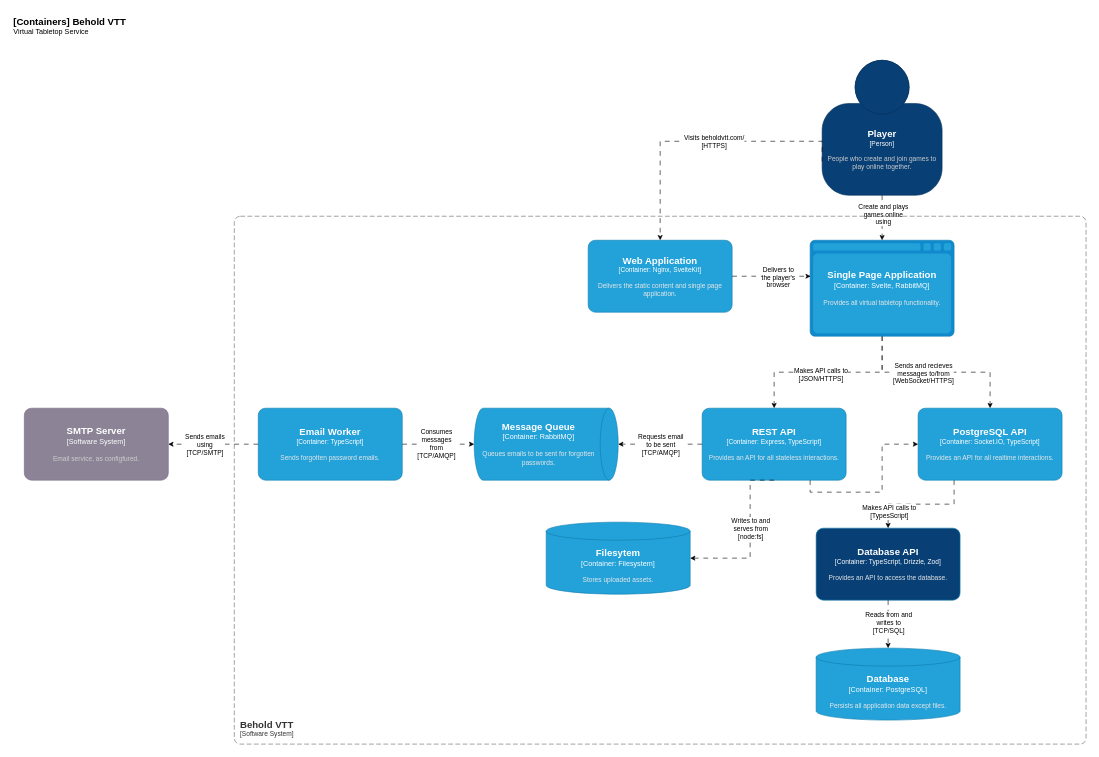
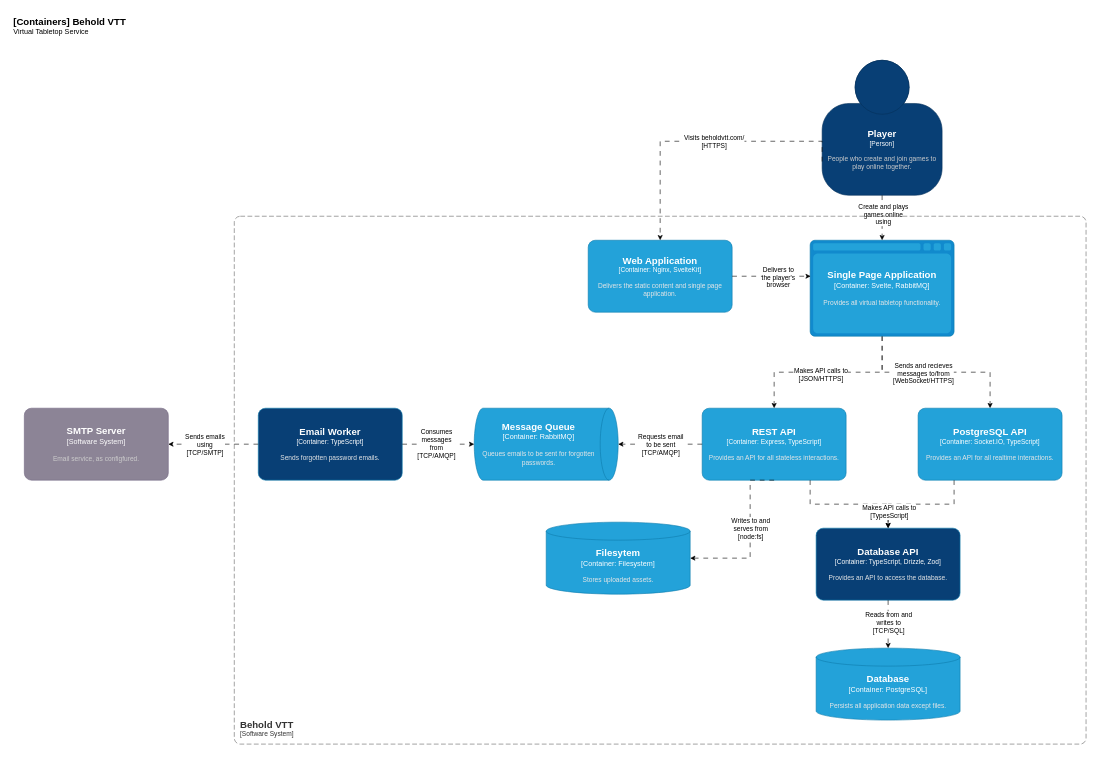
node "Email Worker [Container: TypeScript] Sends forgotten password emails.": fillcolor #23a2d9 -> #083f75
edge "REST API [Container: Express, TypeScript] Provides an API for all stateless interactions." -> "PostgreSQL API [Container: Socket.IO, TypeScript] Provides an API for all realtime interactions.": now "REST API [Container: Express, TypeScript] Provides an API for all stateless interactions." -> "Database API [Container: TypeScript, Drizzle, Zod] Provides an API to access the database."
